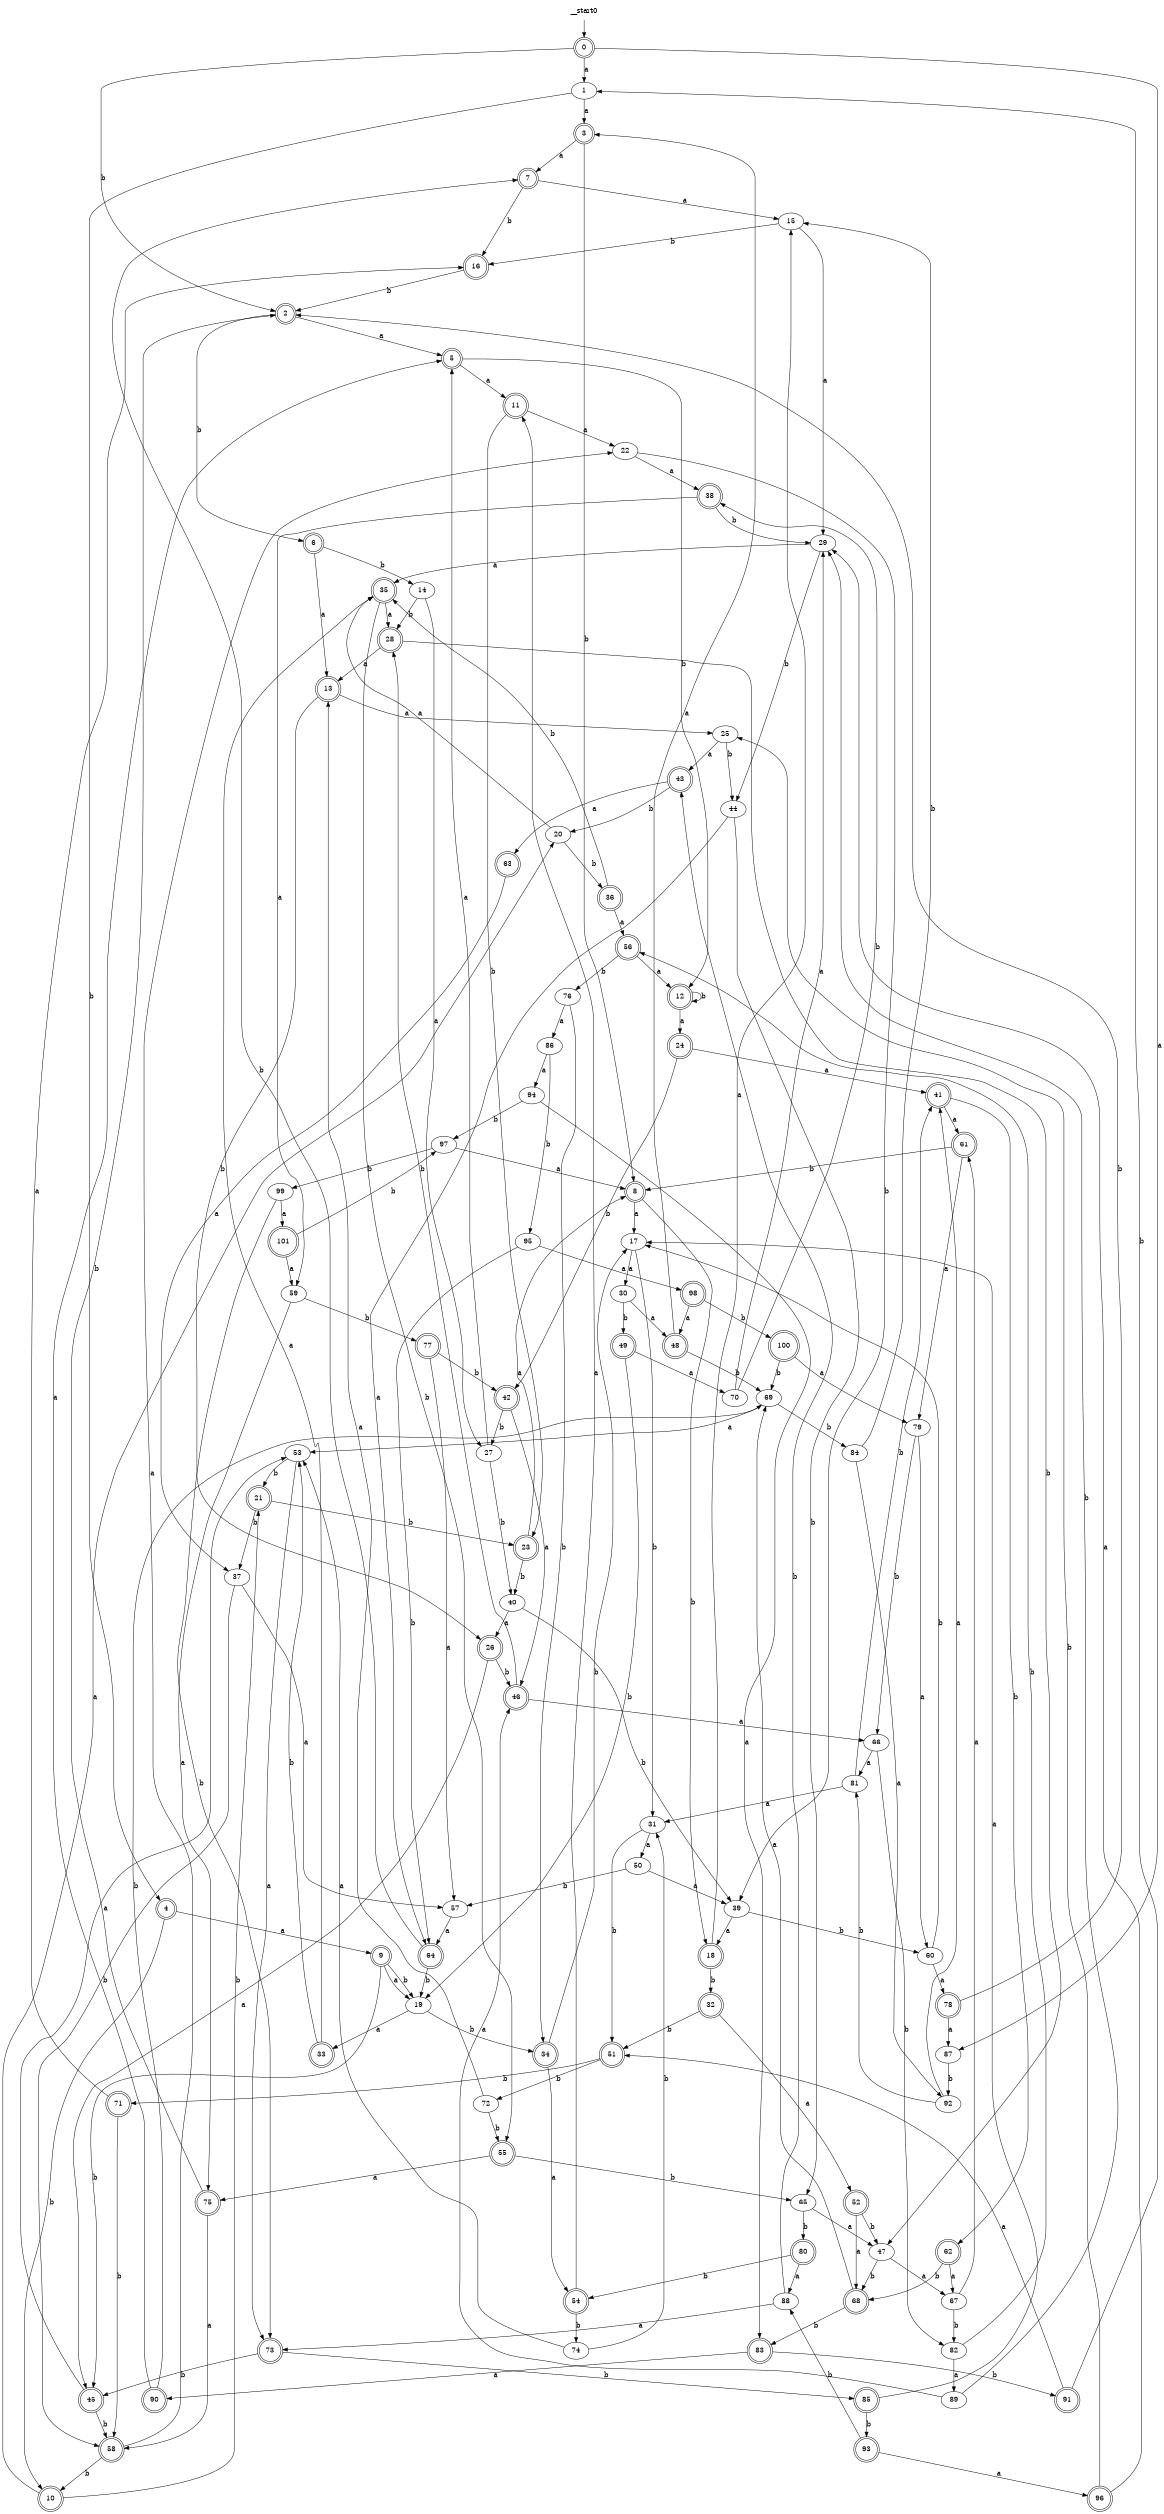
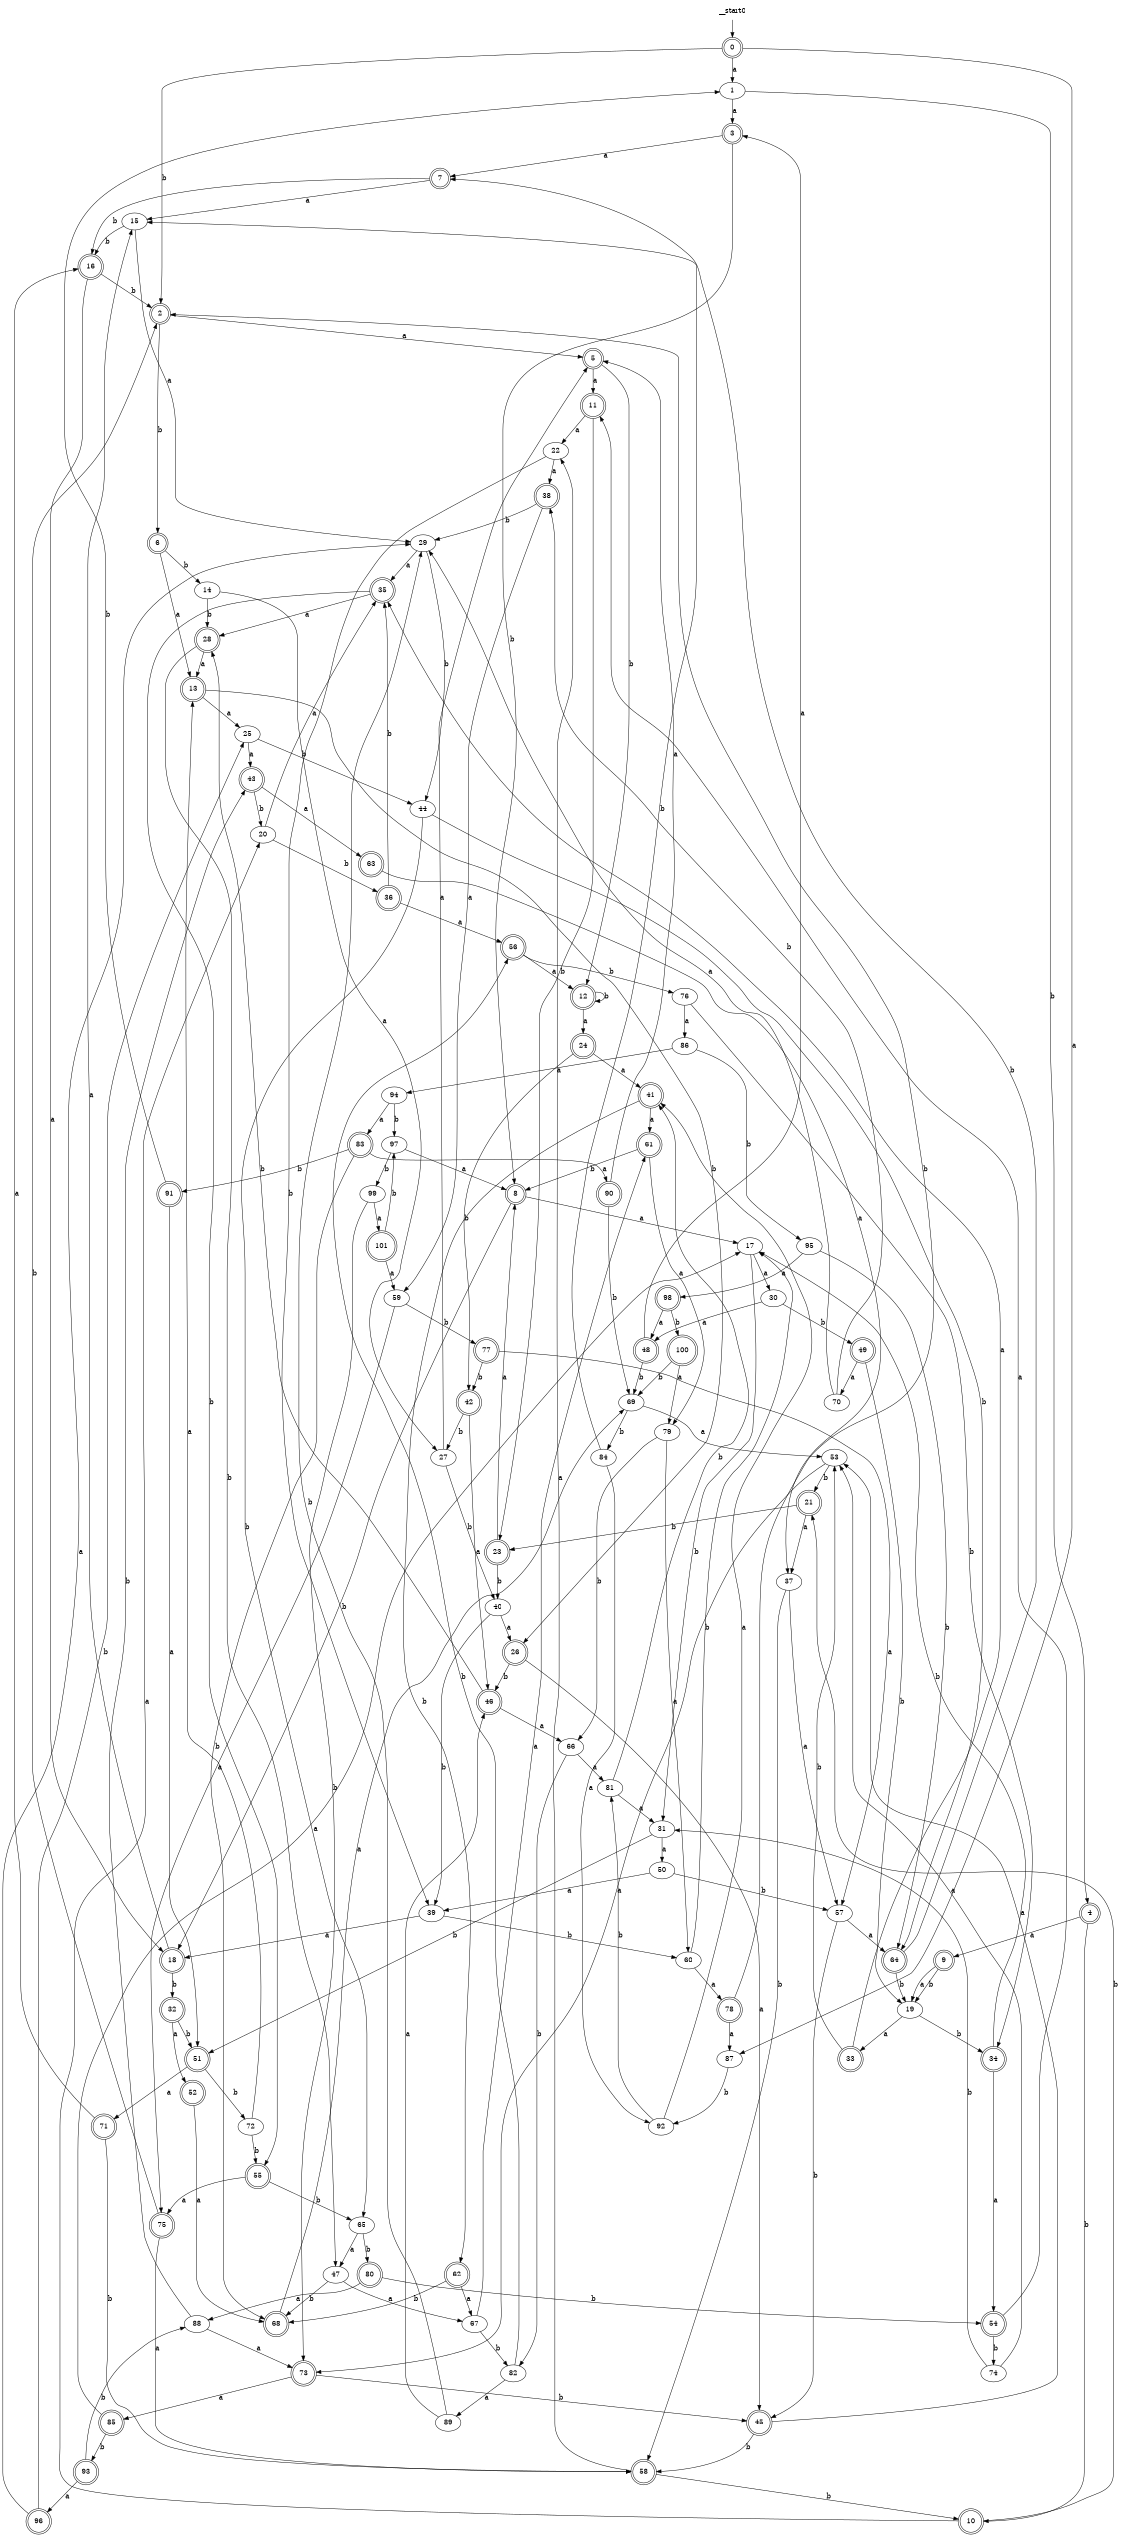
edge "16" -> "18": added, label "a"
edge "44" -> "64": label "a" -> "b"
edge "21" -> "37": label "b" -> "a"
edge "9" -> "45": now "57" -> "45"
edge "51" -> "71": label "b" -> "a"
edge "52" -> "47": removed, label "b"
edge "68" -> "83": reversed
edge "73" -> "85": label "b" -> "a"
